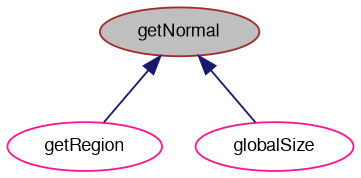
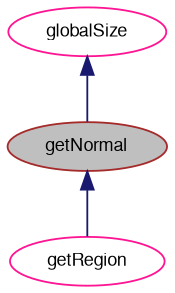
edge "globalSize" -> "getNormal": reversed
